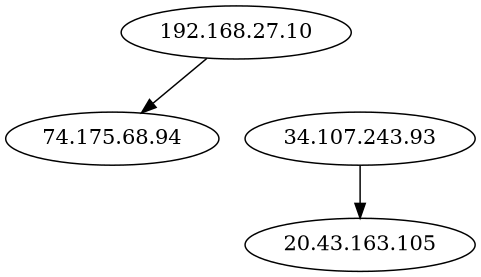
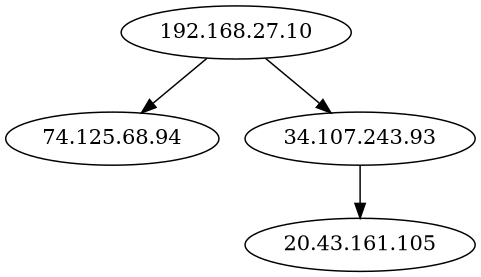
edge "192.168.27.10" -> "34.107.243.93": added
node "74.175.68.94": label "74.175.68.94" -> "74.125.68.94"
node "20.43.163.105": label "20.43.163.105" -> "20.43.161.105"
